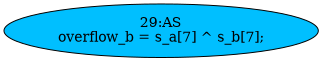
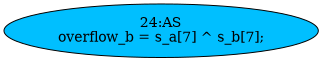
node "29:AS overflow_b = s_a[7] ^ s_b[7];": label "29:AS overflow_b = s_a[7] ^ s_b[7];" -> "24:AS overflow_b = s_a[7] ^ s_b[7];"
